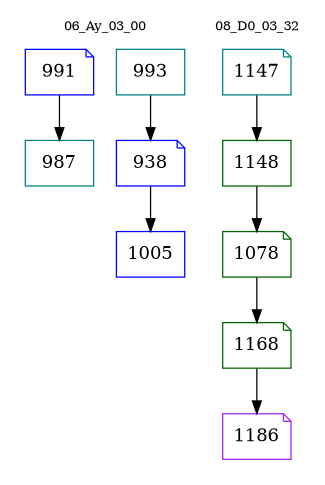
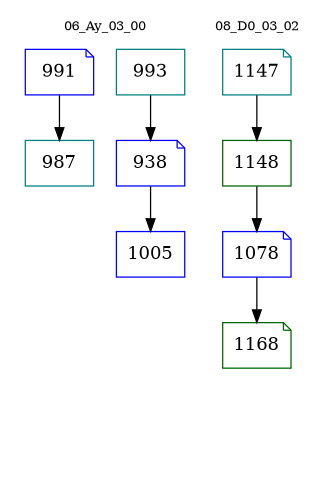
cluster "08_D0_03_32": label "08_D0_03_32" -> "08_D0_03_02"
node "1078": color darkgreen -> blue
node "1186": removed
